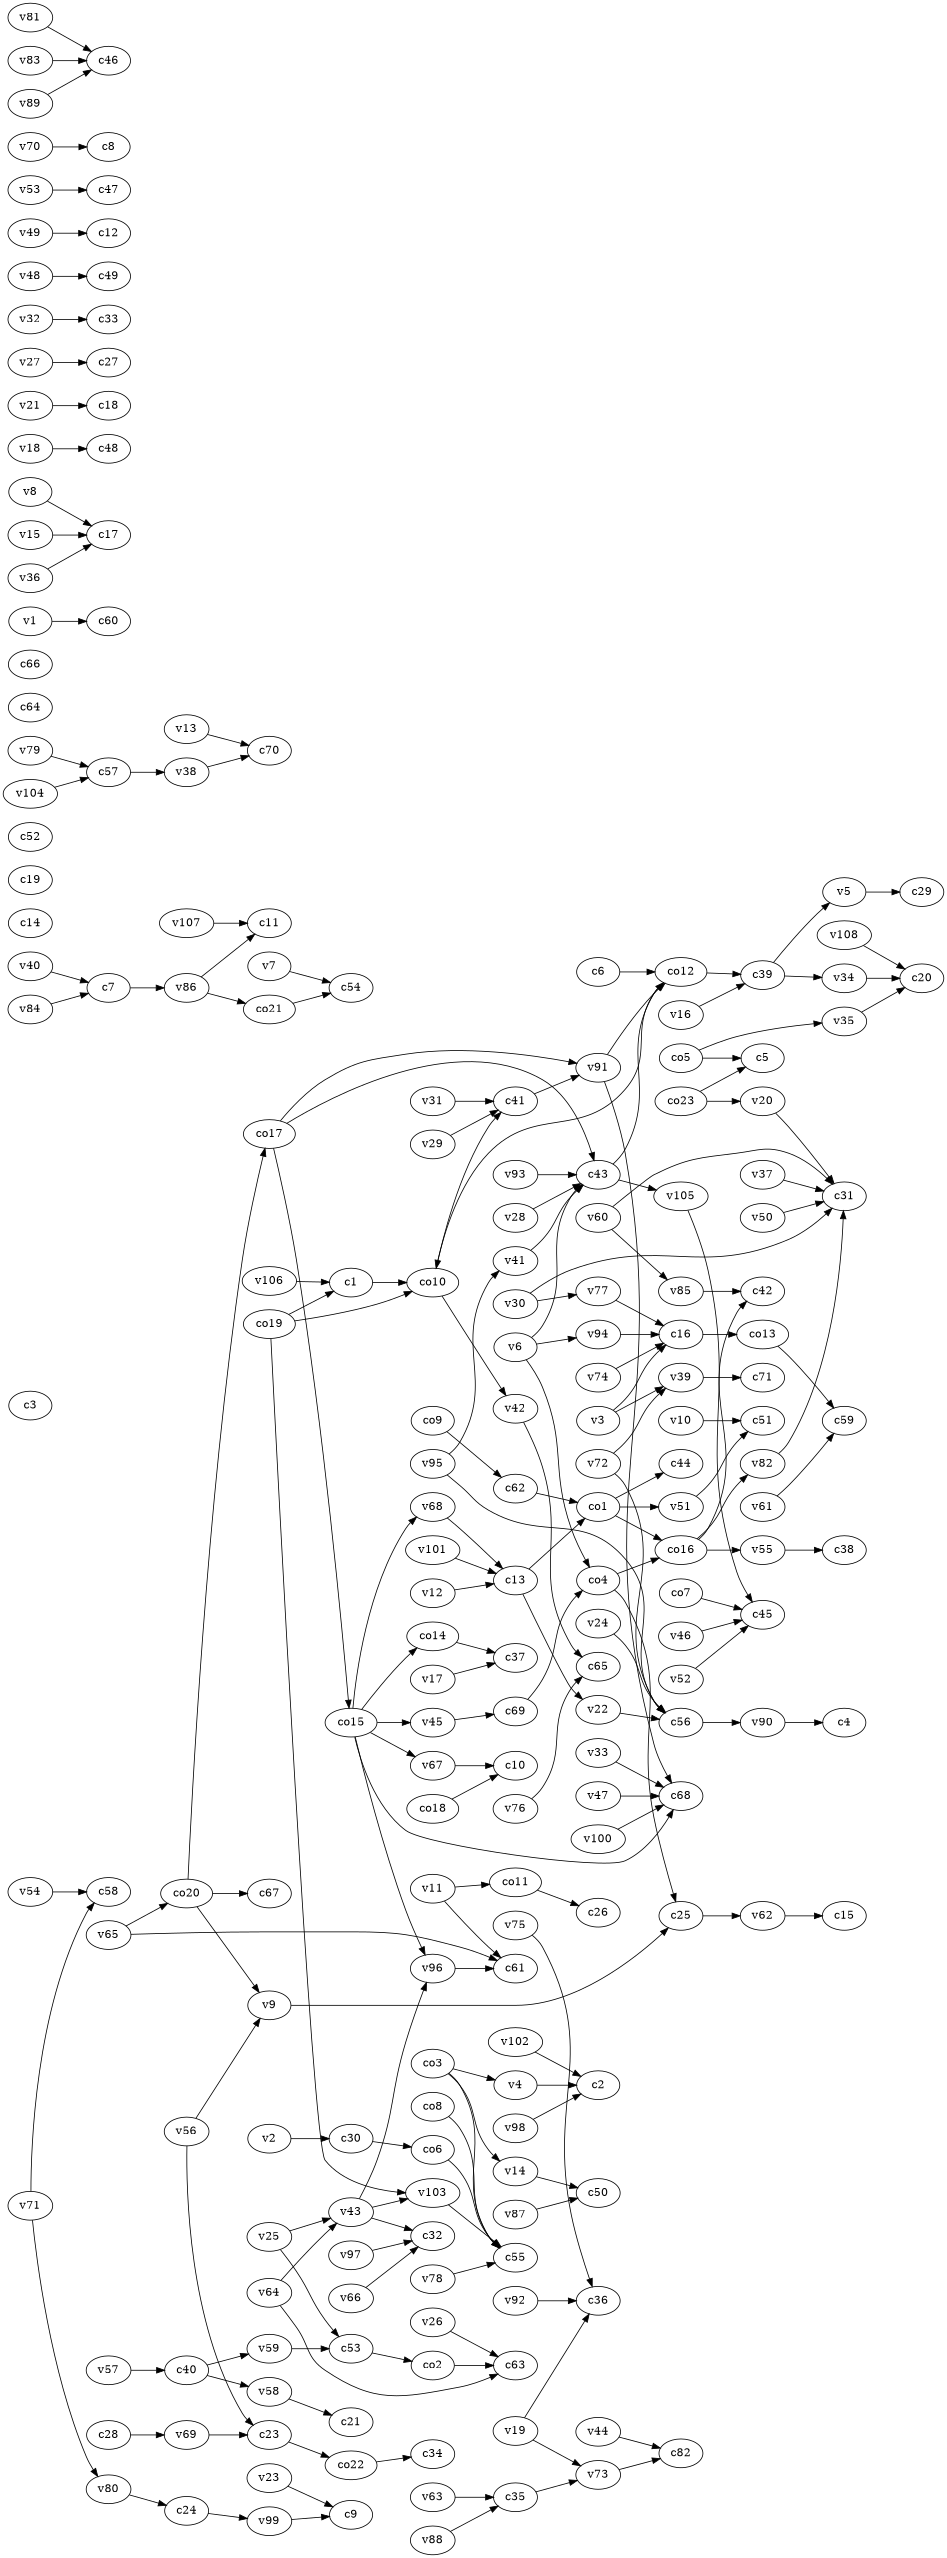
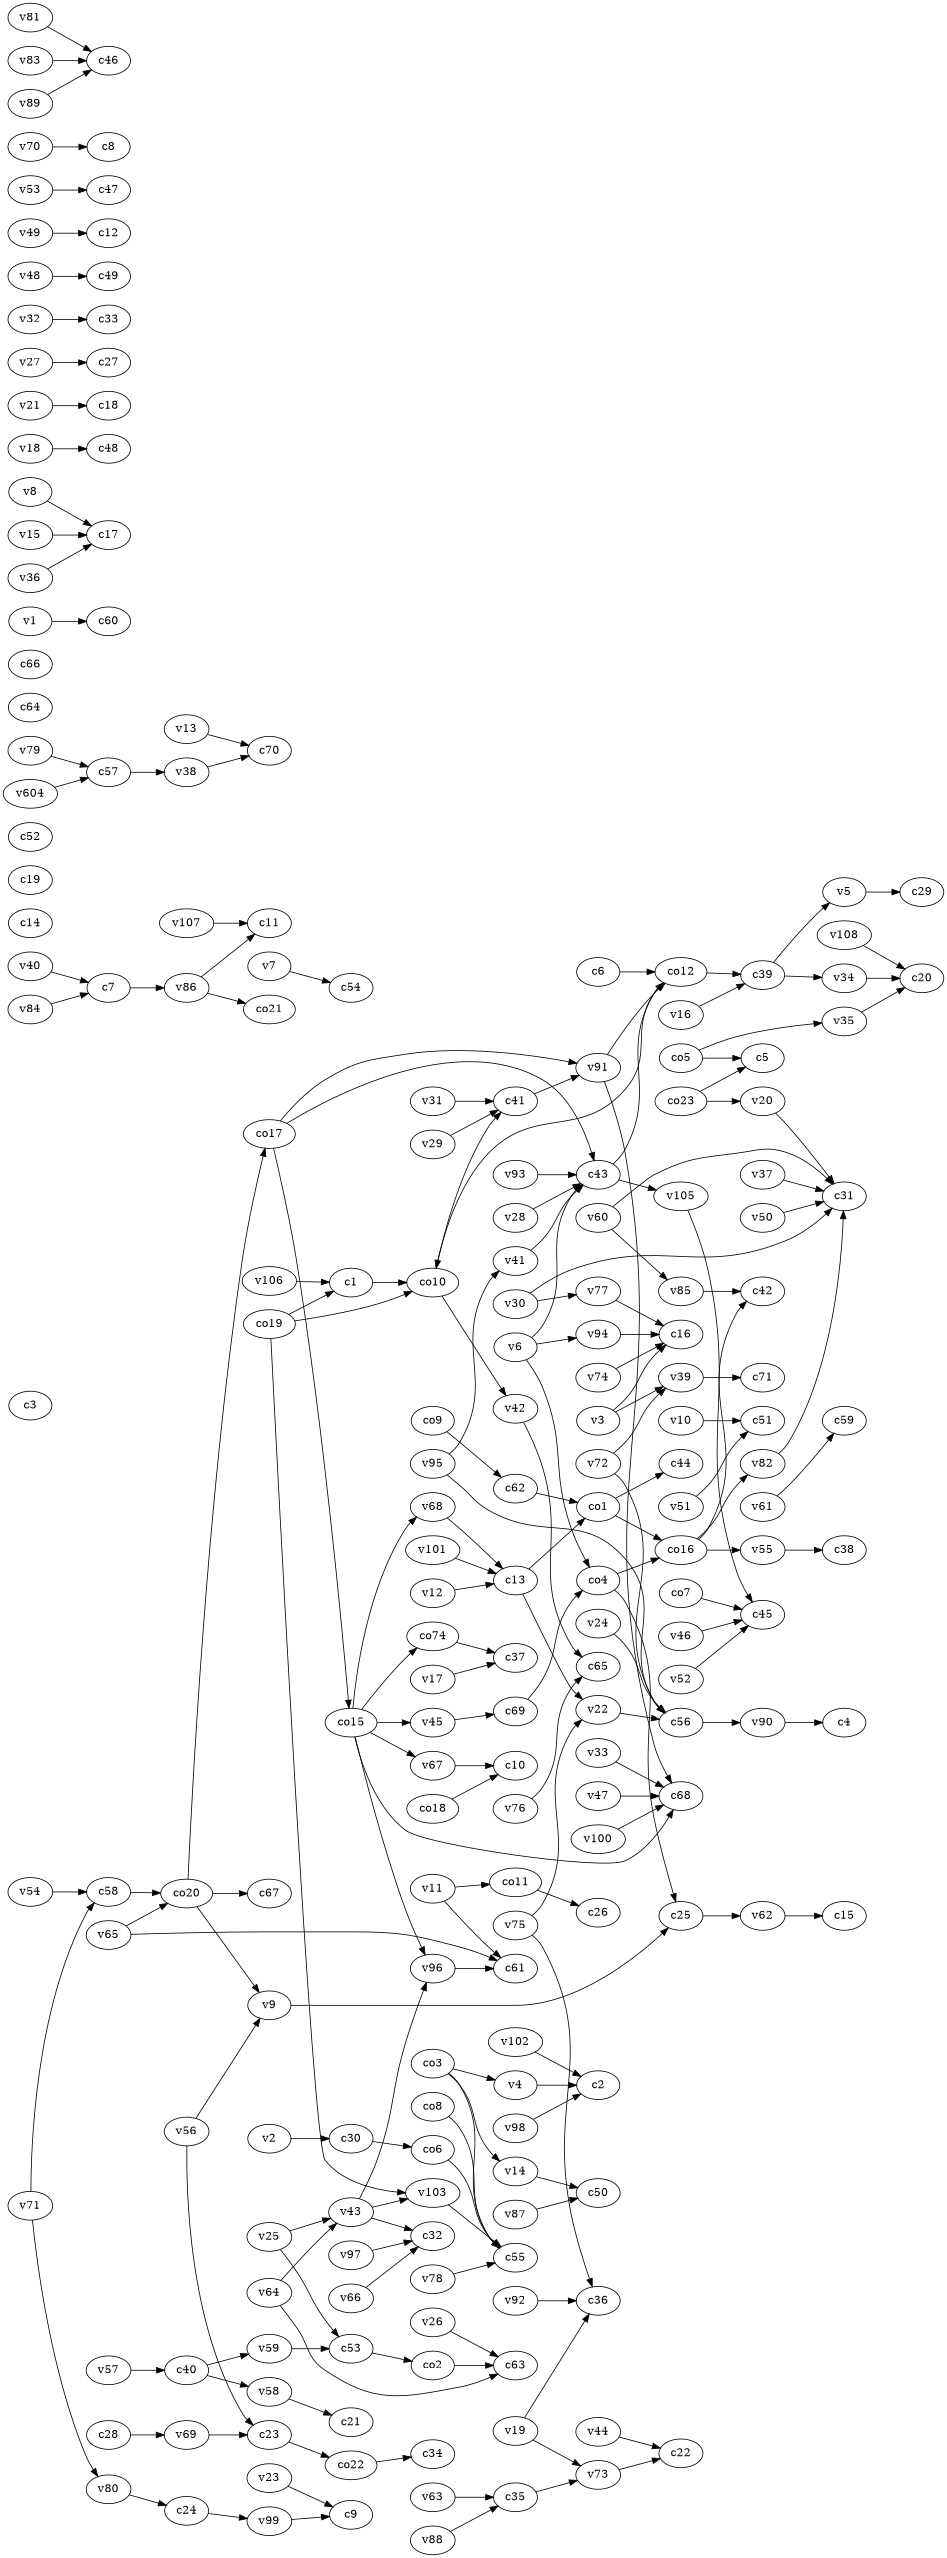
node "v104": label "v104" -> "v604"
edge "co21" -> "c54": removed
node "co13": removed
edge "co1" -> "v51": removed
node "co14": label "co14" -> "co74"
edge "v75" -> "v22": added
edge "c58" -> "co20": added
node "c82": label "c82" -> "c22"
